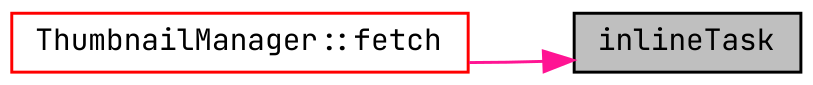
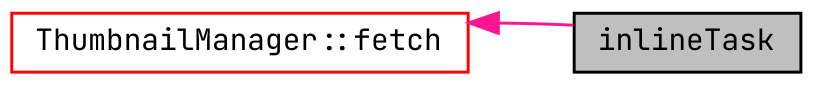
edge "ThumbnailManager::fetch" -> "inlineTask": reversed
